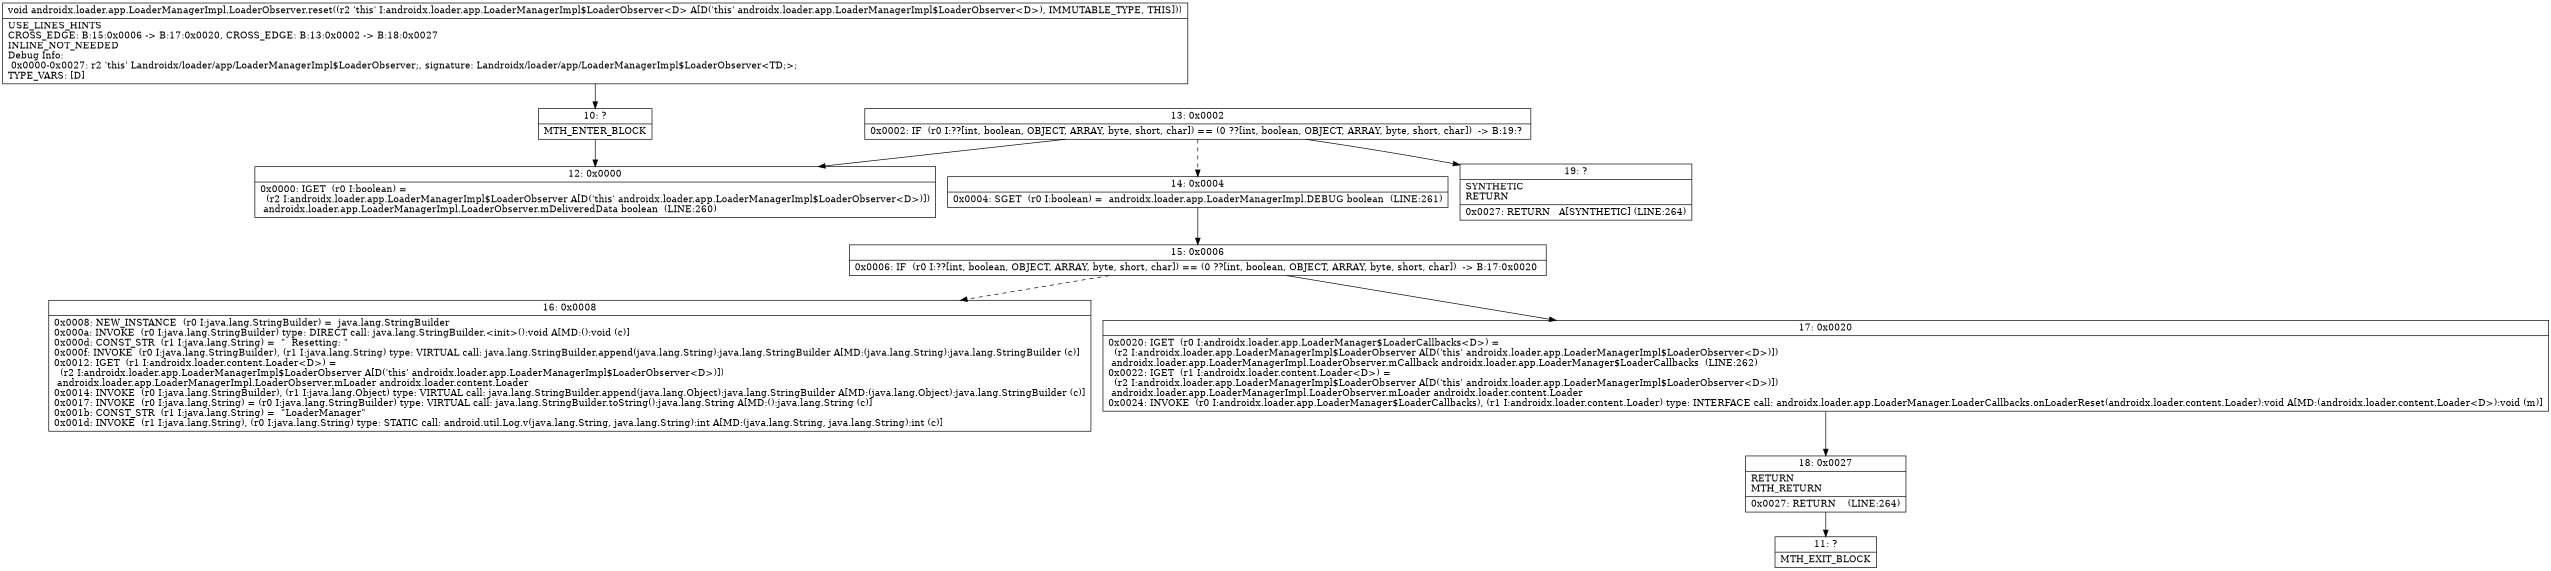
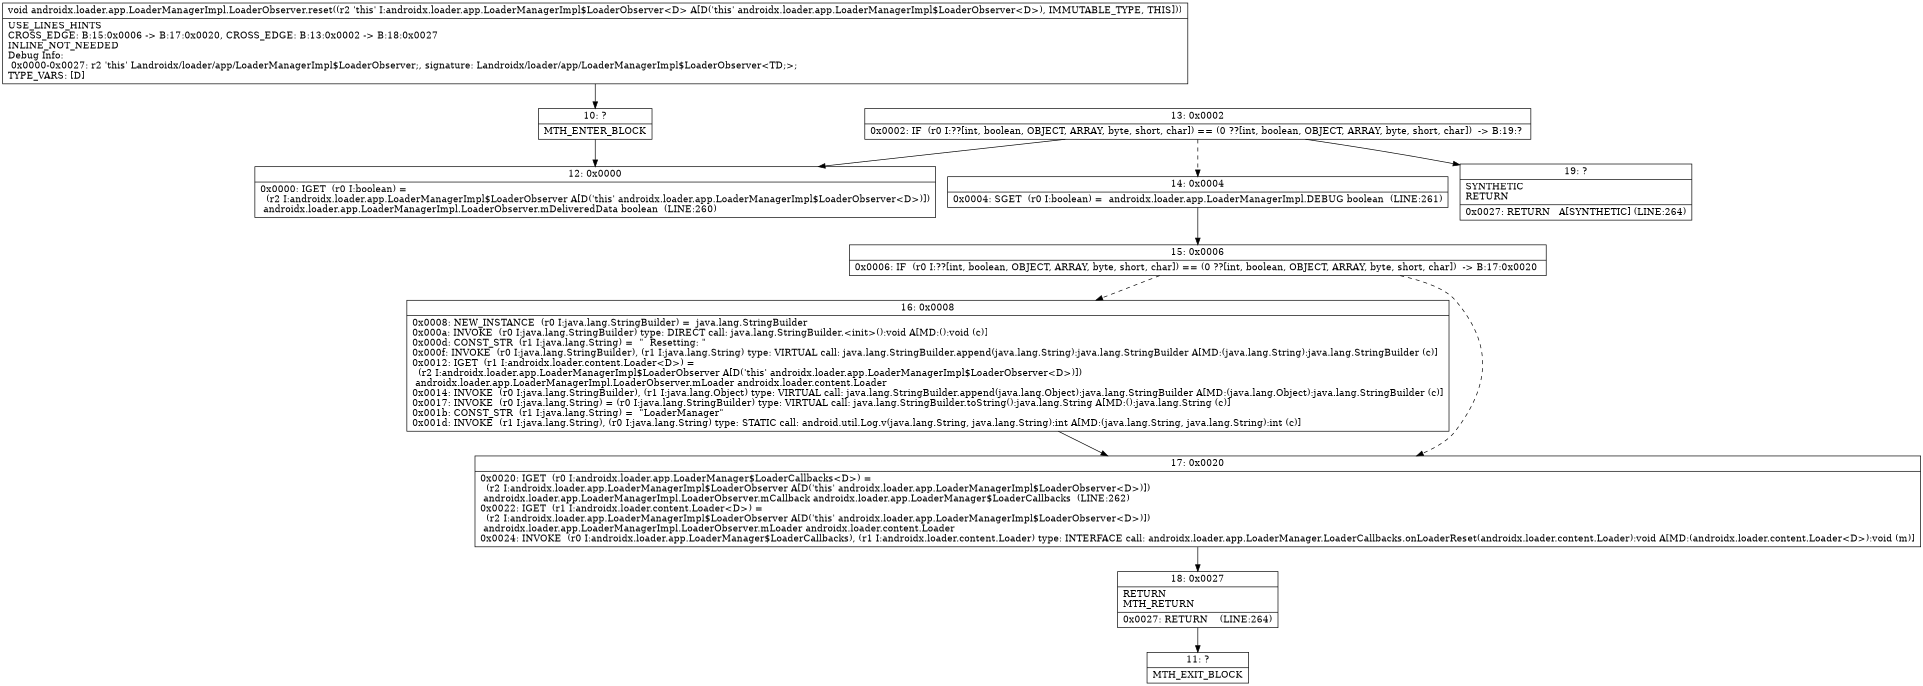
edge "15: 0x0006" -> "17: 0x0020": style solid -> dashed
edge "16: 0x0008" -> "17: 0x0020": added
